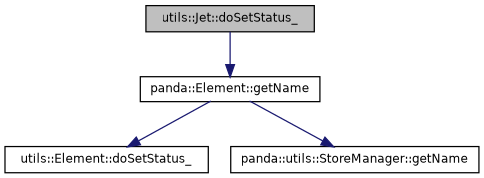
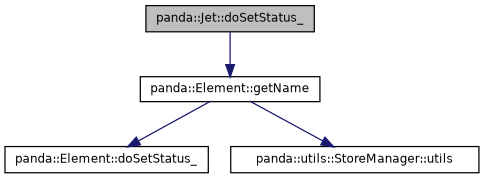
node "utils::Jet::doSetStatus_": label "utils::Jet::doSetStatus_" -> "panda::Jet::doSetStatus_"
node "utils::Element::doSetStatus_": label "utils::Element::doSetStatus_" -> "panda::Element::doSetStatus_"
node "panda::utils::StoreManager::getName": label "panda::utils::StoreManager::getName" -> "panda::utils::StoreManager::utils"
